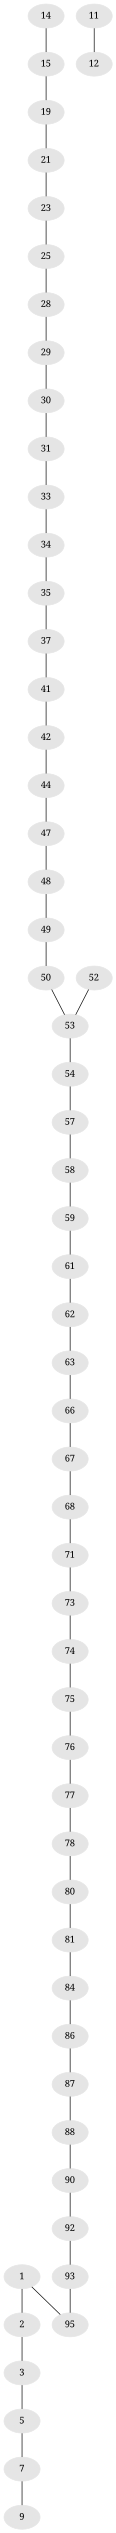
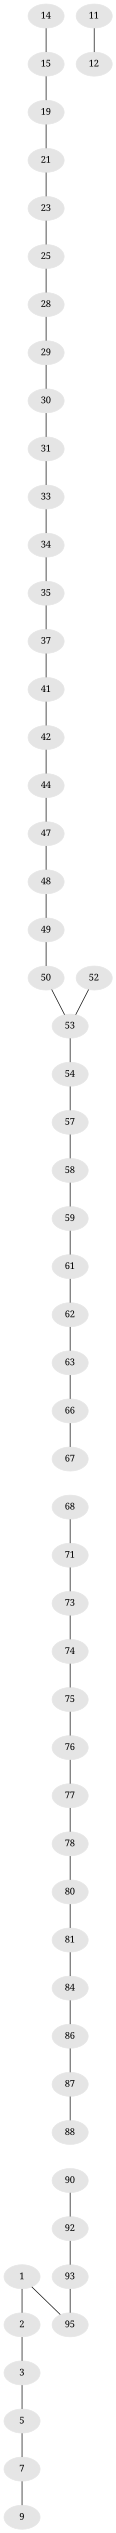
edge "67" -- "68": removed
edge "88" -- "90": removed
